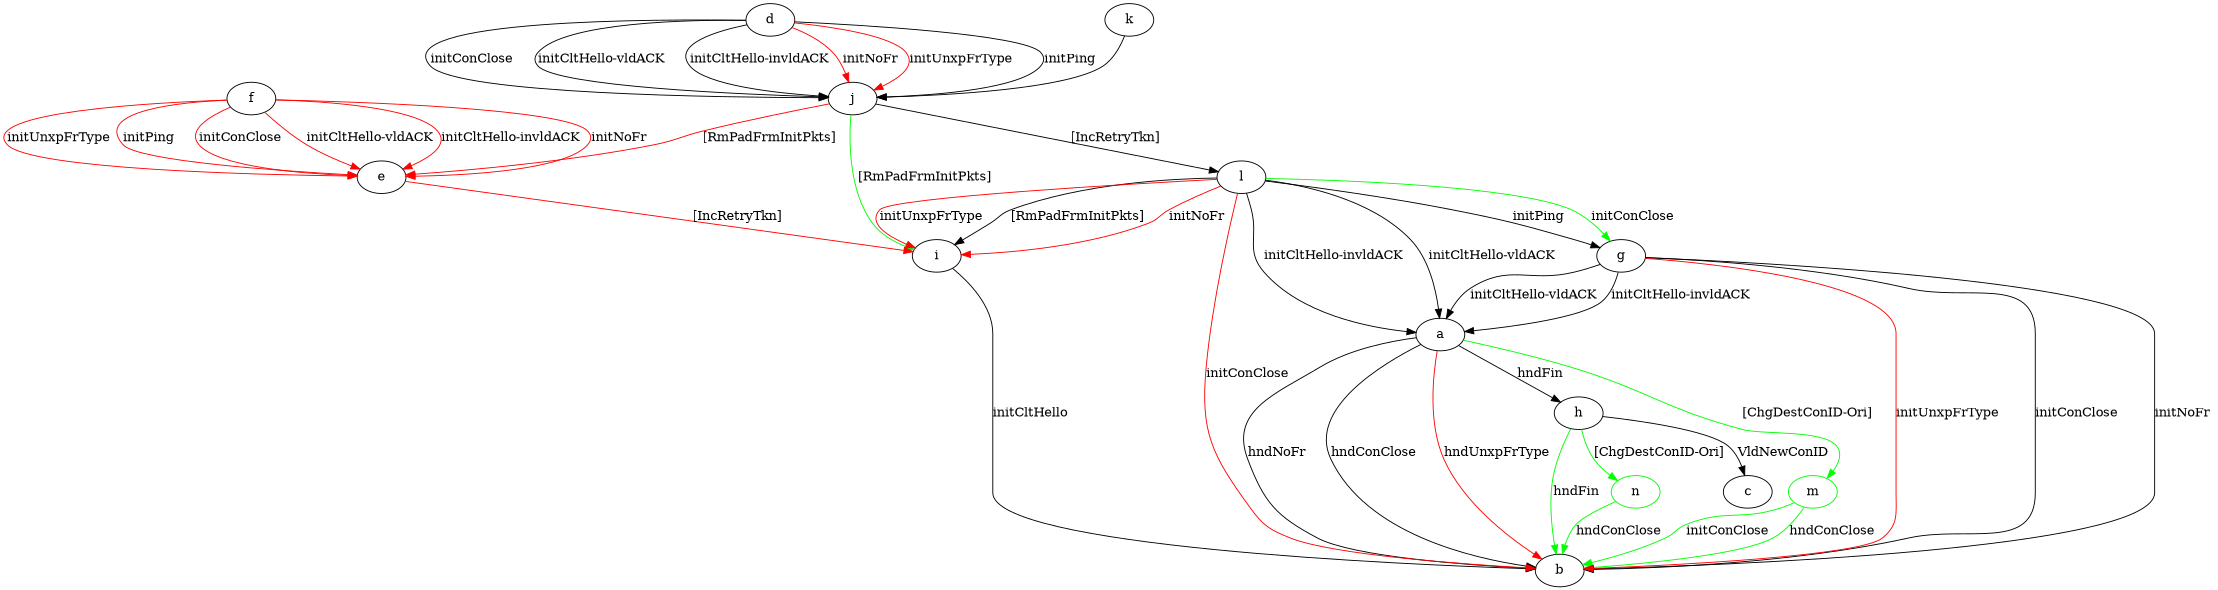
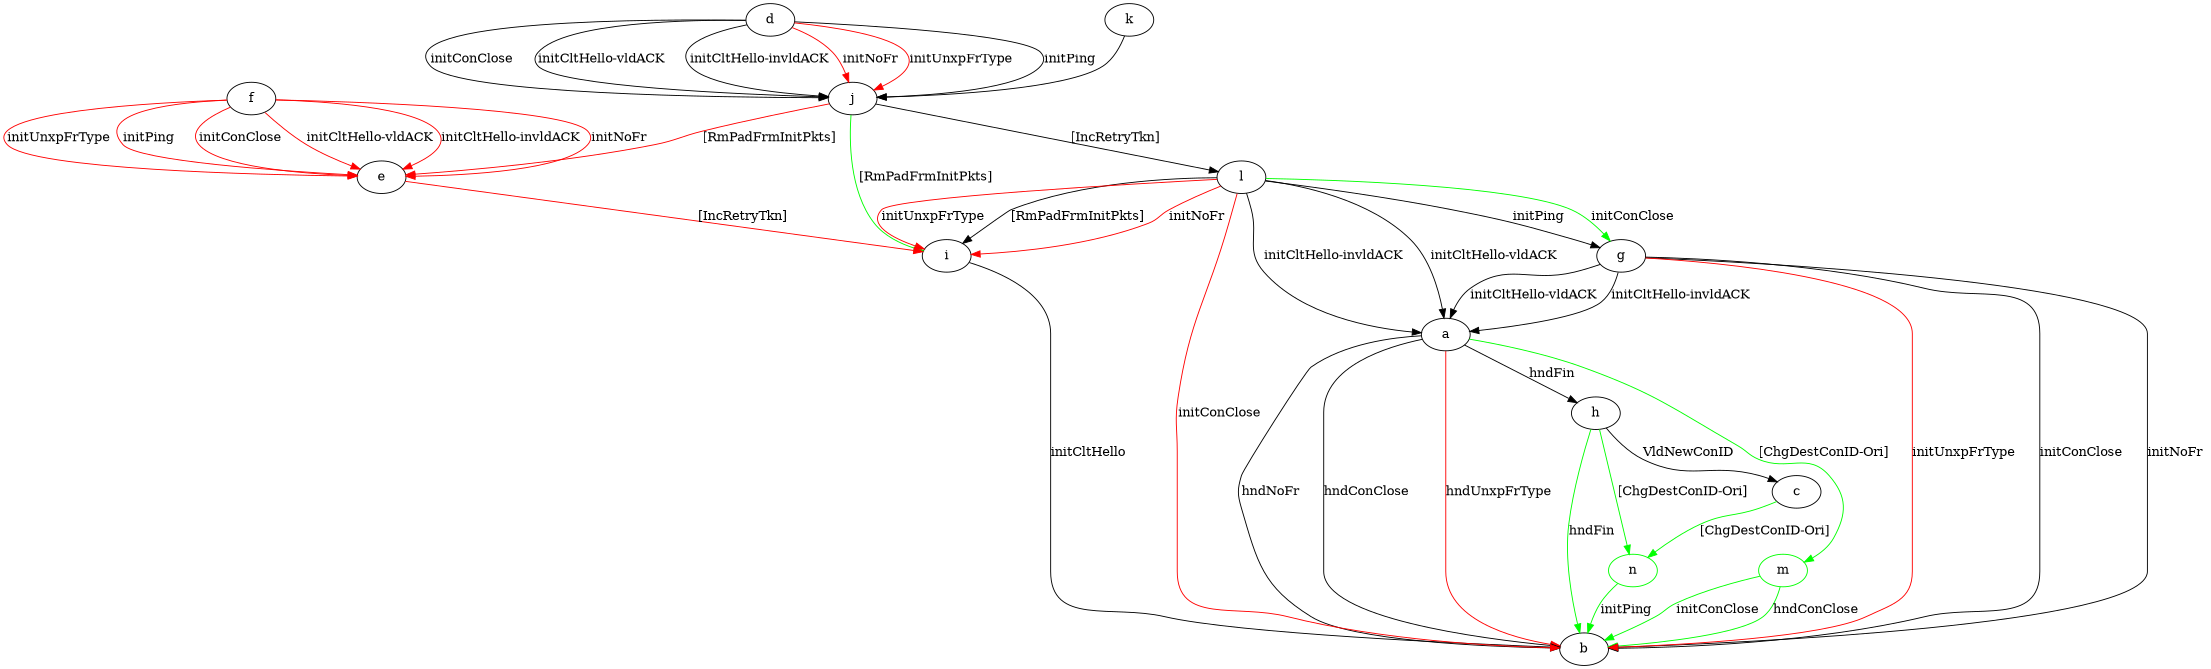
edge "c" -> "n": added, label "[ChgDestConID-Ori]"
edge "n" -> "b": label "hndConClose " -> "initPing "
